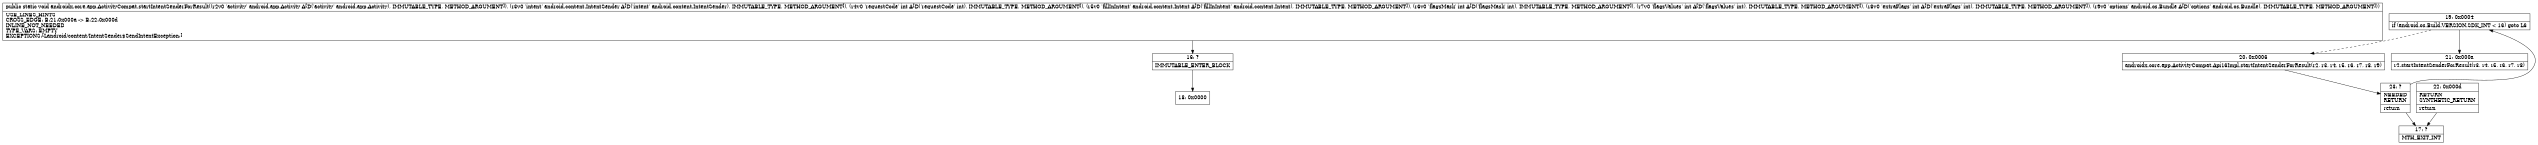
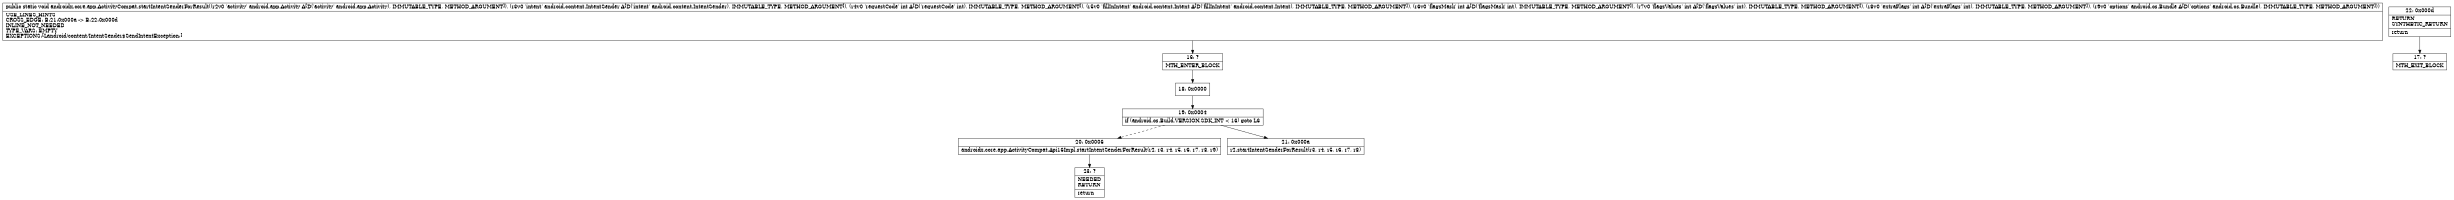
node "16: ?": text "IMMUTABLE_ENTER_BLOCK" -> "MTH_ENTER_BLOCK"
edge "23: ?" -> "19: 0x0004": now "18: 0x0000" -> "19: 0x0004"
edge "23: ?" -> "17: ?": removed
node "17: ?": text "MTH_EXIT_INT" -> "MTH_EXIT_BLOCK"
